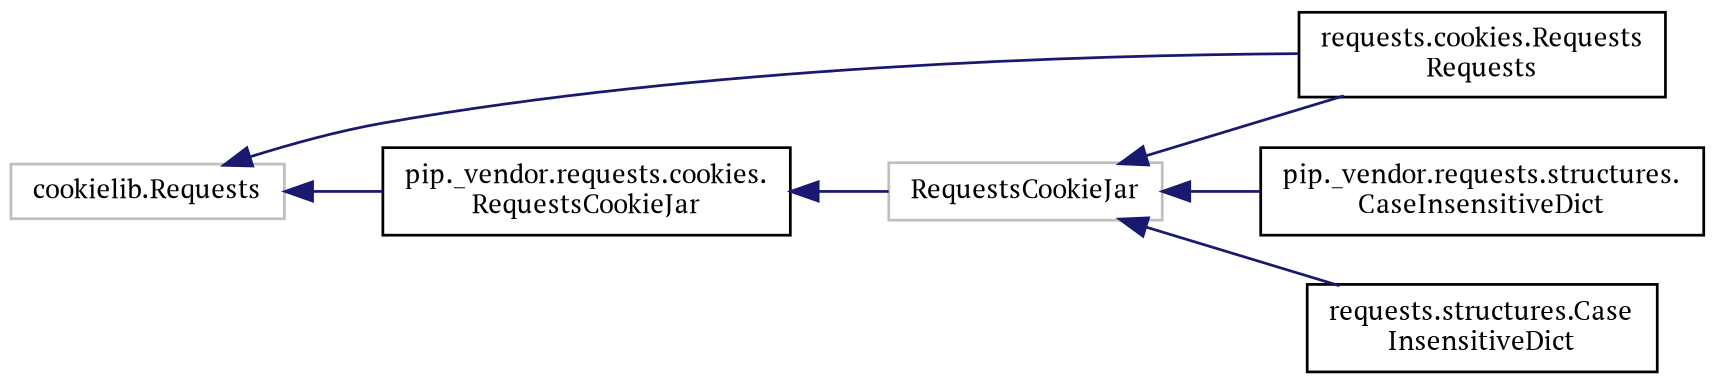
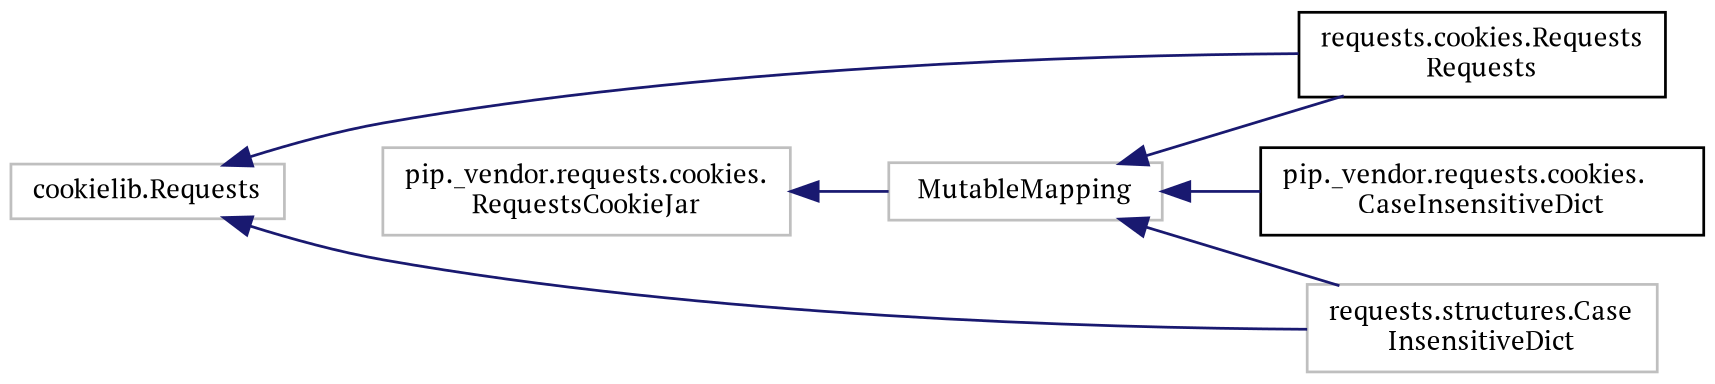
edge "pip._vendor.requests.cookies. RequestsCookieJar" -> "cookielib.Requests": now "requests.structures.Case InsensitiveDict" -> "cookielib.Requests"
node "pip._vendor.requests.cookies. RequestsCookieJar": color black -> grey75
node "RequestsCookieJar": label "RequestsCookieJar" -> "MutableMapping"
node "pip._vendor.requests.structures. CaseInsensitiveDict": label "pip._vendor.requests.structures. CaseInsensitiveDict" -> "pip._vendor.requests.cookies. CaseInsensitiveDict"
node "requests.structures.Case InsensitiveDict": color black -> grey75
